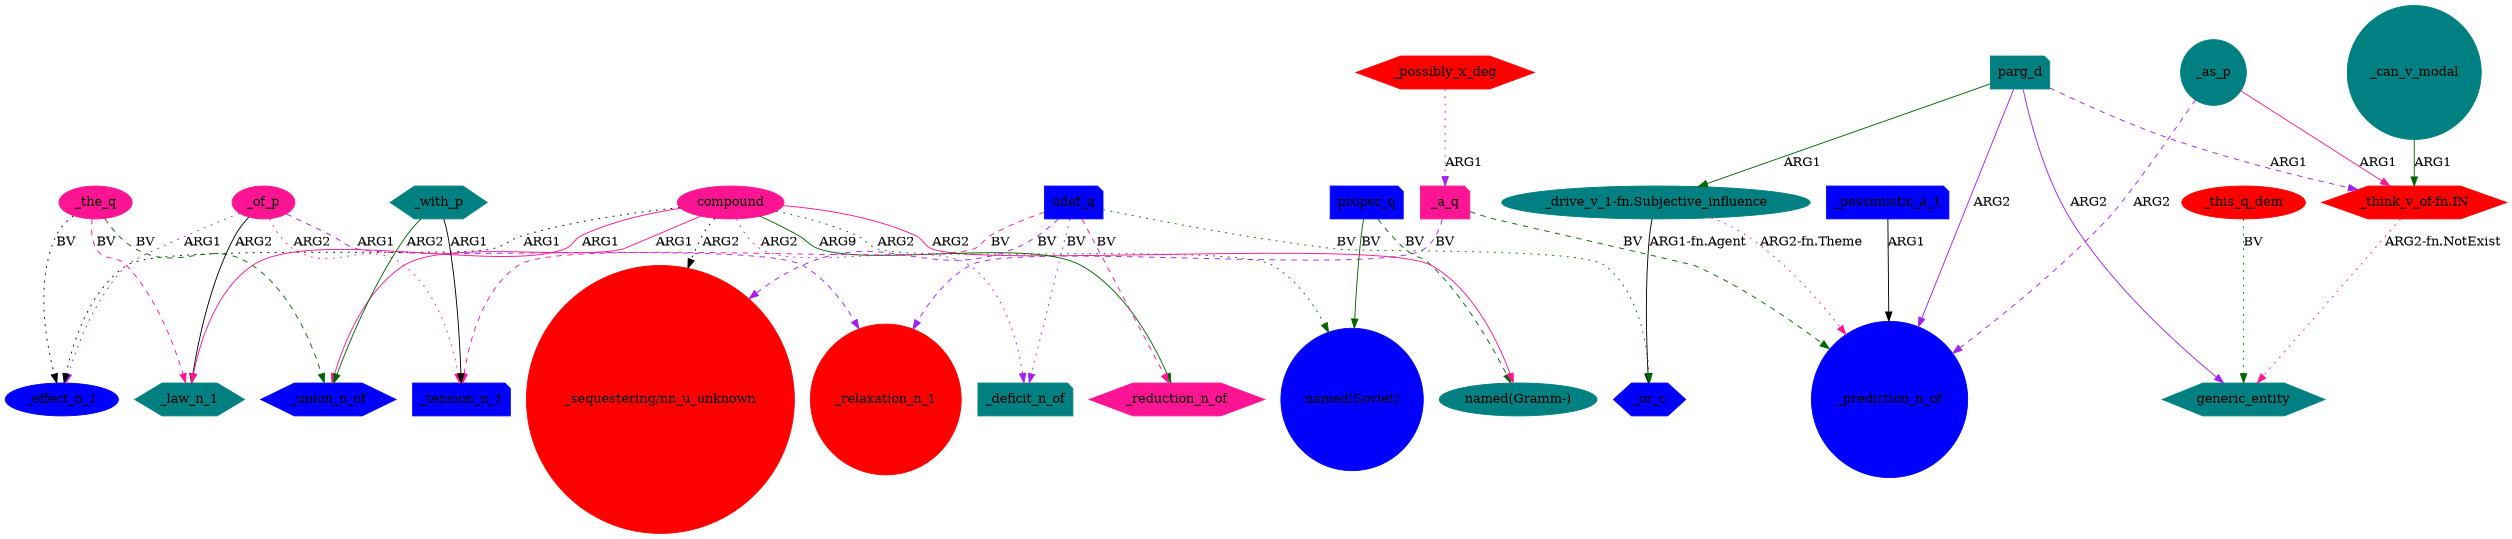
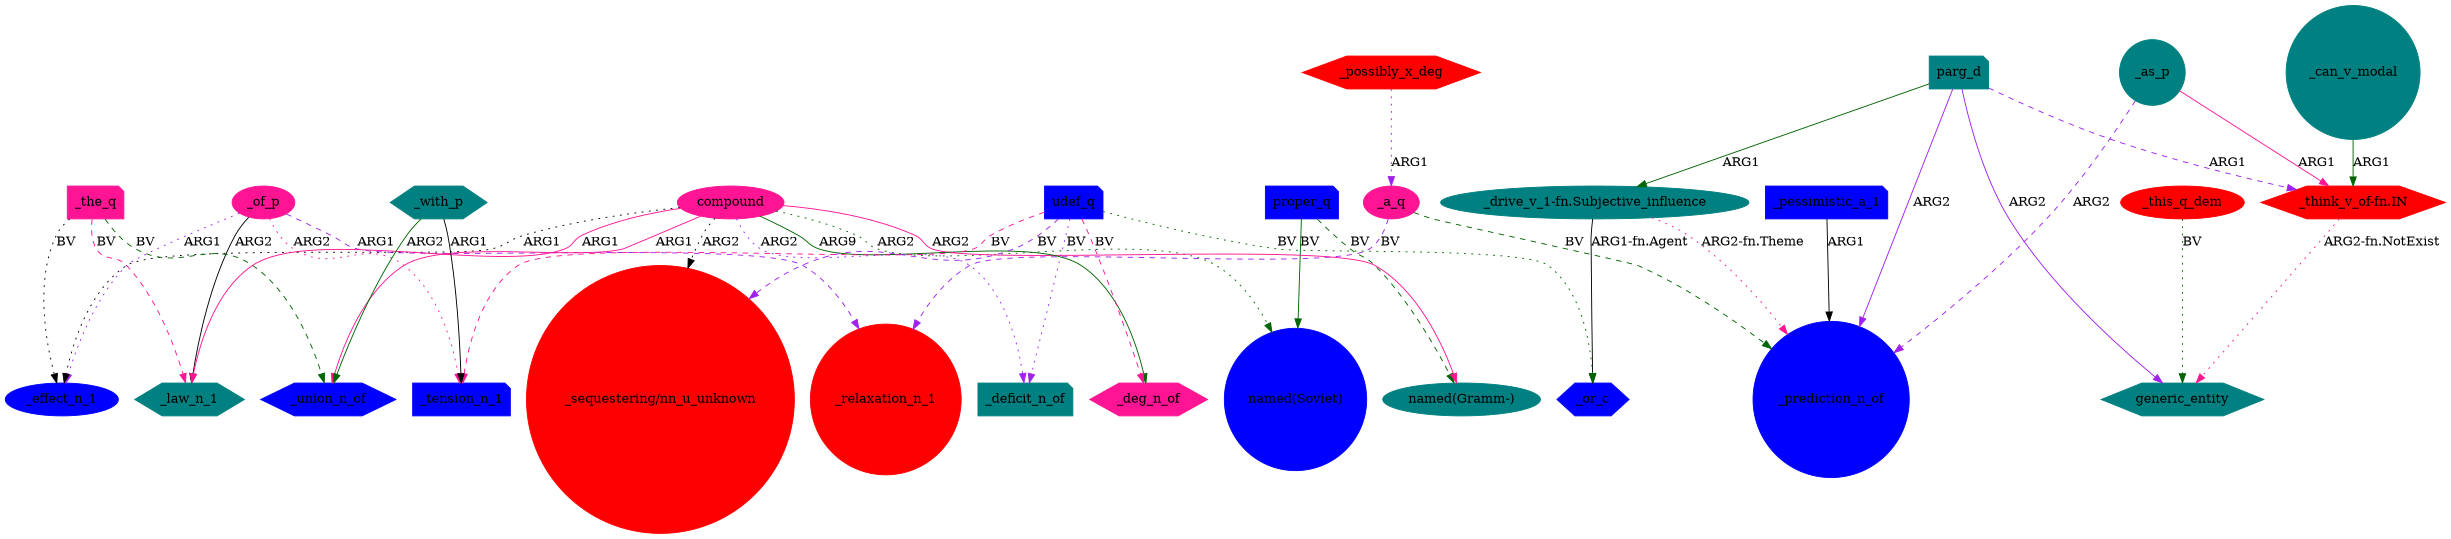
node "_the_q": shape ellipse -> note
node "_a_q": shape note -> ellipse
node "_reduction_n_of": label "_reduction_n_of" -> "_deg_n_of"
